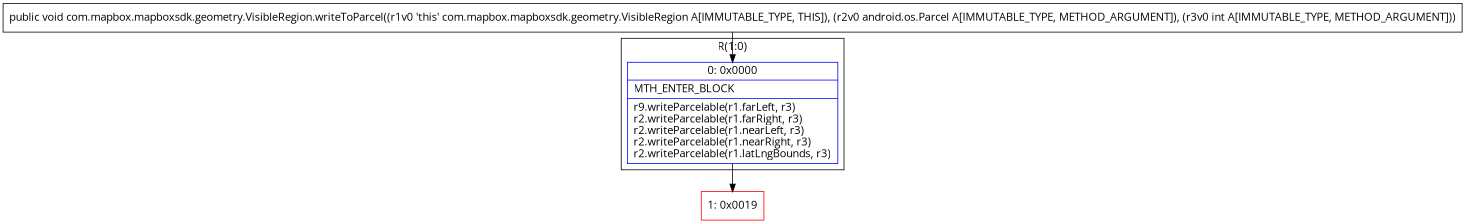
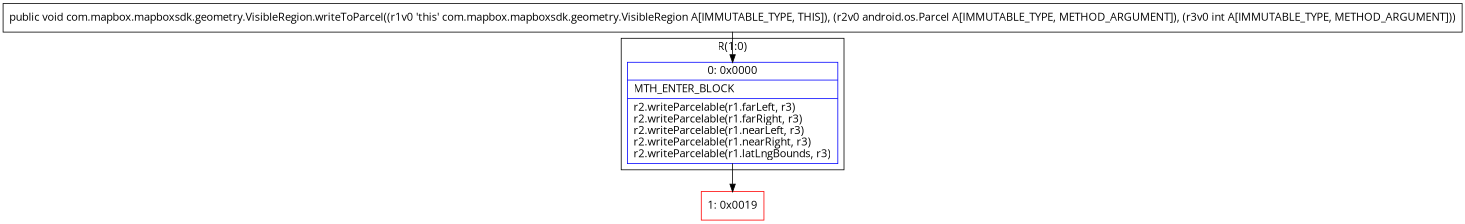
node "0: 0x0000": text "r9.writeParcelable(r1.farLeft, r3)" -> "r2.writeParcelable(r1.farLeft, r3)"
